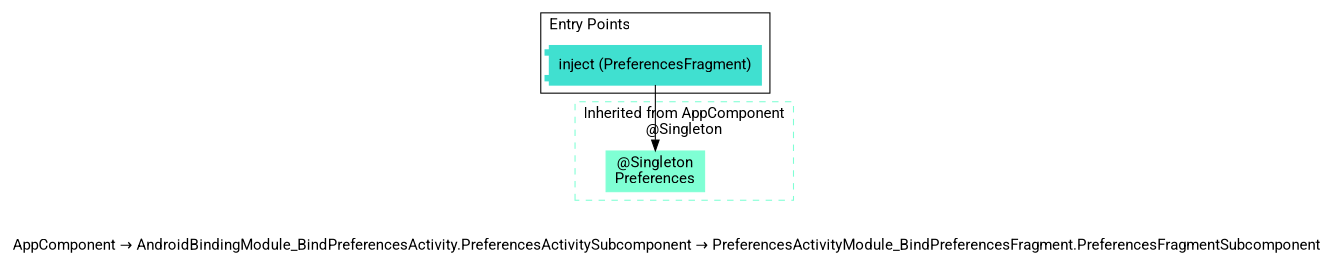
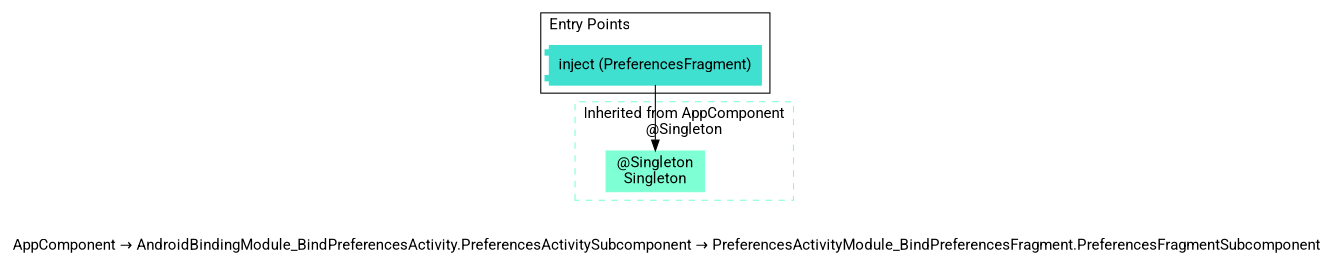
node "@Singleton Preferences": label "@Singleton Preferences" -> "@Singleton Singleton"
